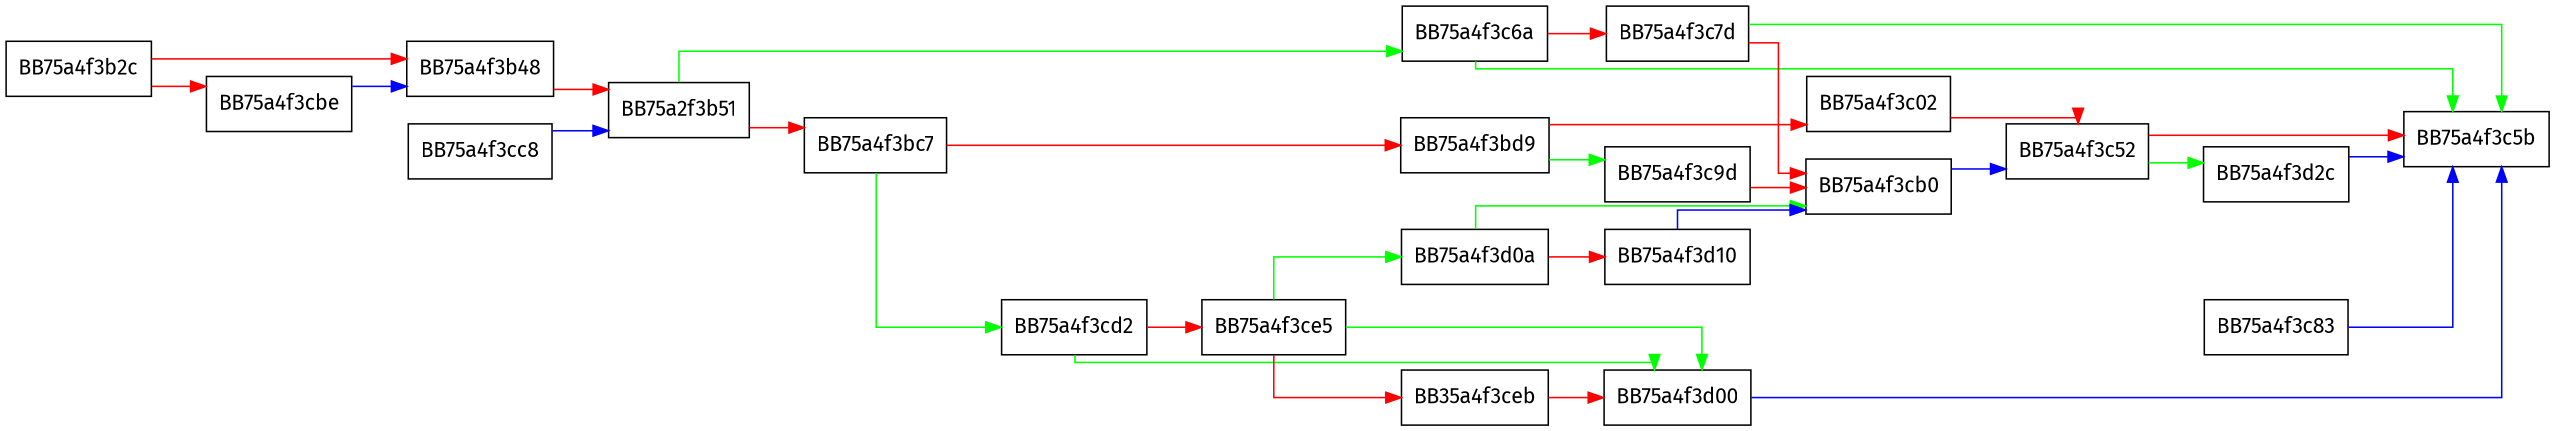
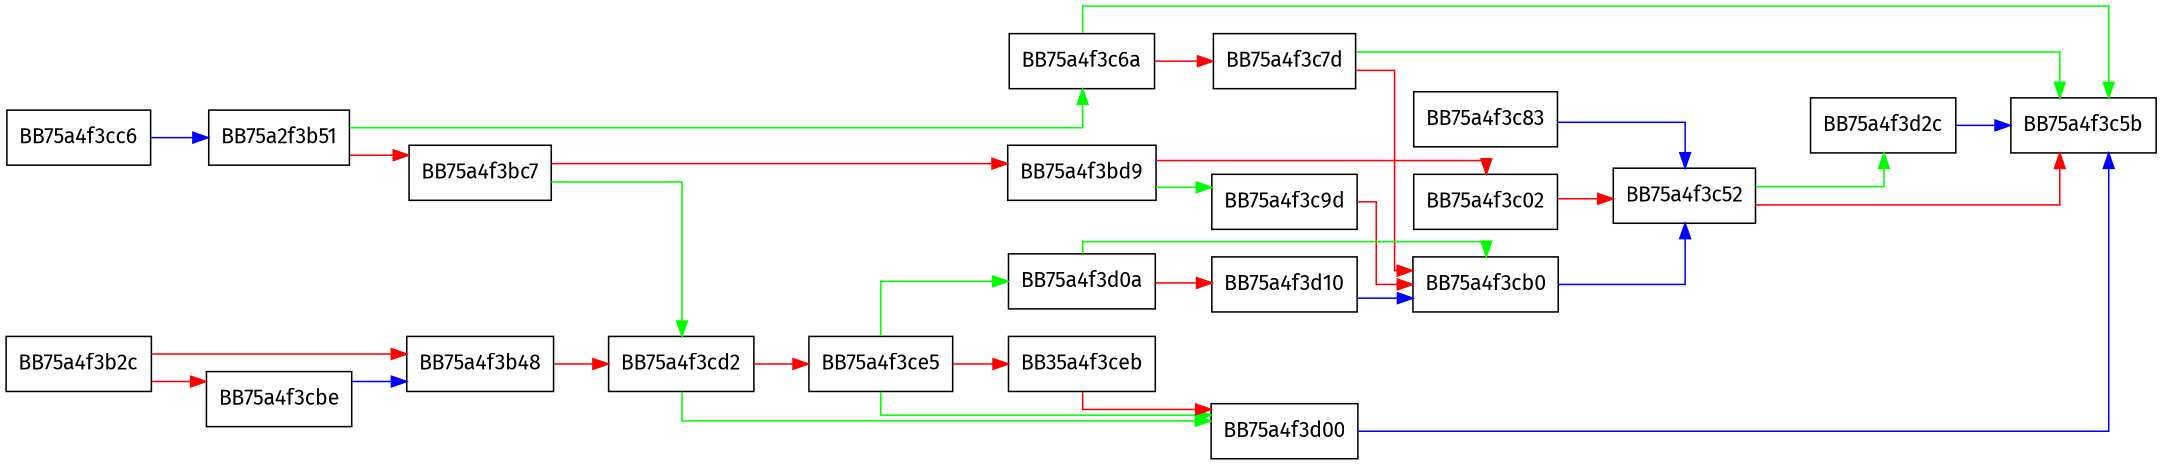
edge "BB75a4f3b48" -> "BB75a2f3b51": now "BB75a4f3b48" -> "BB75a4f3cd2"
node "BB75a4f3cc8": label "BB75a4f3cc8" -> "BB75a4f3cc6"
edge "BB75a4f3c83" -> "BB75a4f3c5b": now "BB75a4f3c83" -> "BB75a4f3c52"
